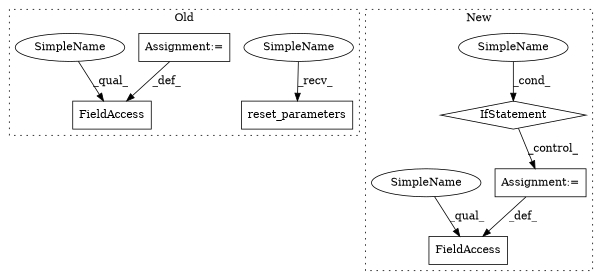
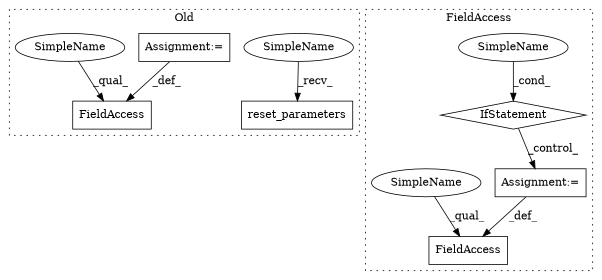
cluster "New": label "New" -> "FieldAccess"
